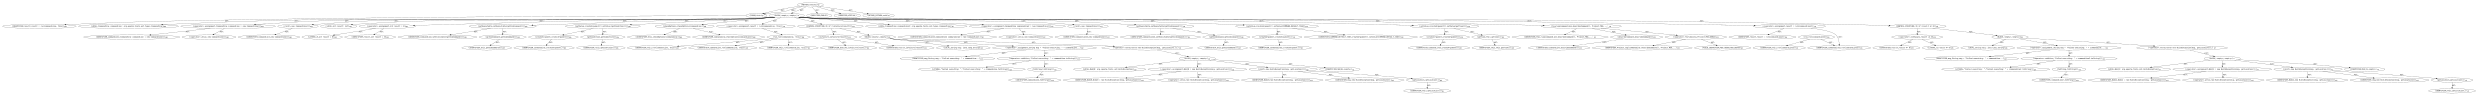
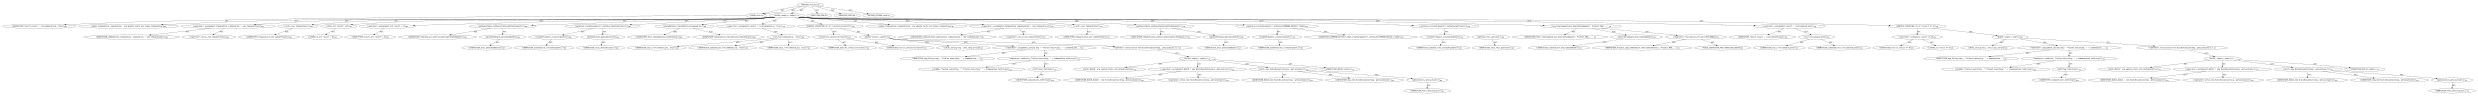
edge "(<operator>.assignment,result = run(commandLine2))" -> "(IDENTIFIER,commandLine2,run(commandLine2))": now "(<operator>.assignment,result = run(commandLine2))" -> "(run,run(commandLine2))"
edge "(<operator>.assignment,int result = 0)" -> "(LITERAL,0,int result = 0)": now "(LOCAL,int result: int)" -> "(LITERAL,0,int result = 0)"
edge "(setValue,createArgument().setValue(getTask()))" -> "(getTask,this.getTask())": removed, label "AST:"
